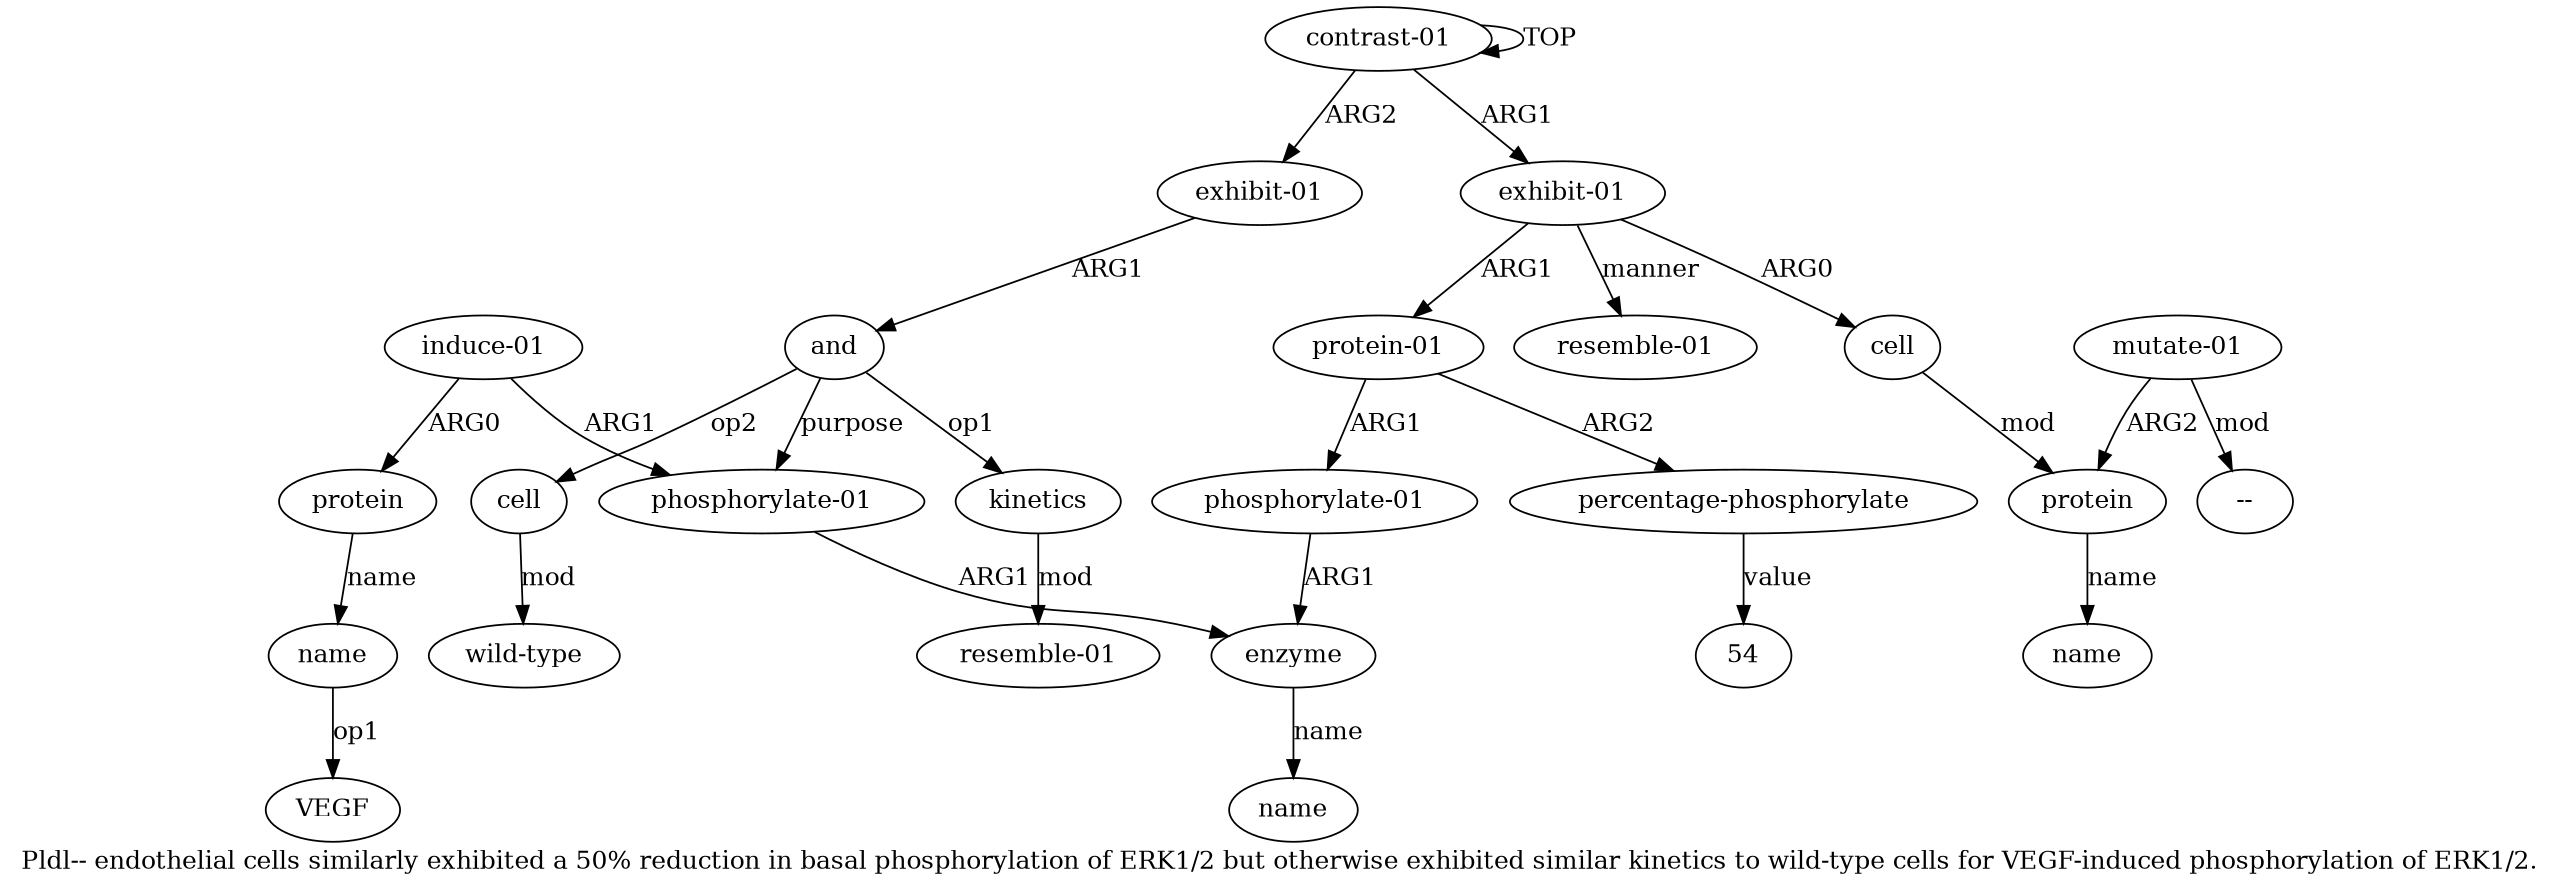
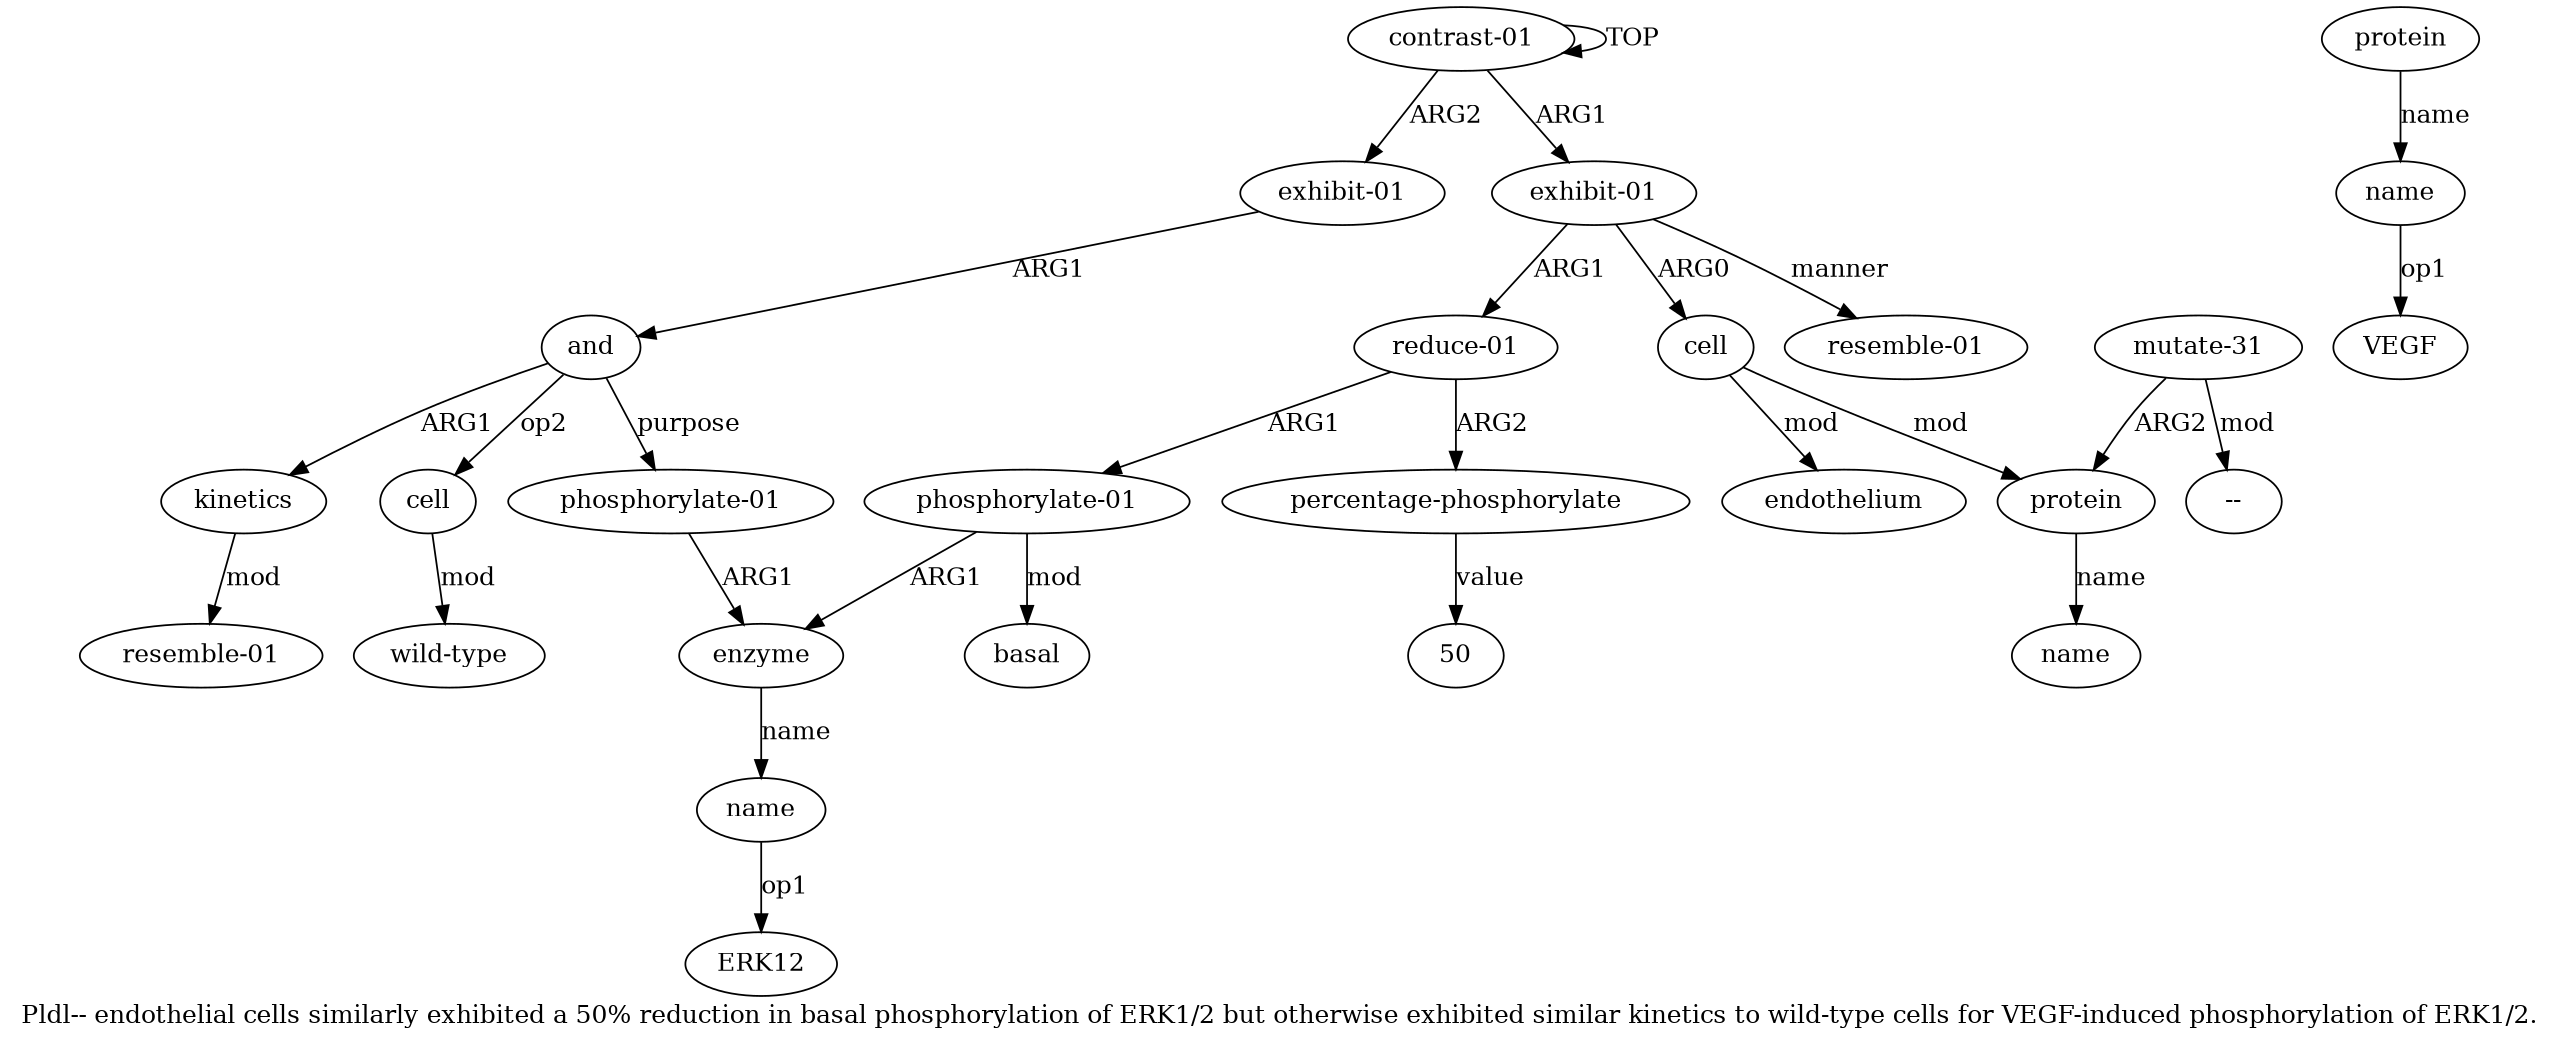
node "induce-01": removed
node "protein-01": label "protein-01" -> "reduce-01"
node "mutate-01": label "mutate-01" -> "mutate-31"
edge "and" -> "kinetics": label "op1" -> "ARG1"
node "endothelium": added
node "basal": added
node "54": label "54" -> "50"
node "ERK12": added
